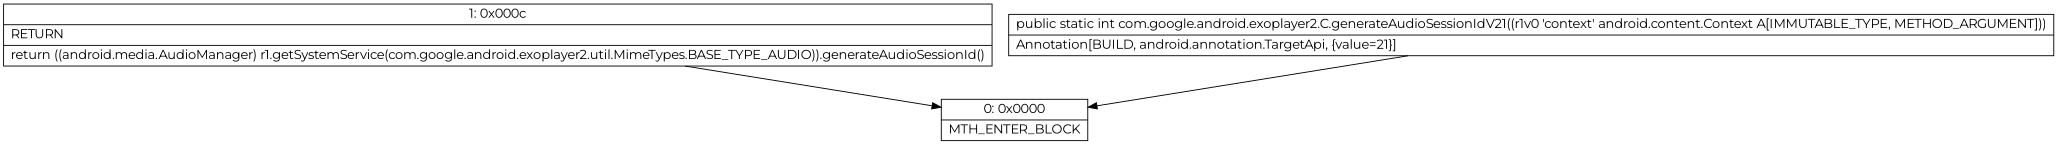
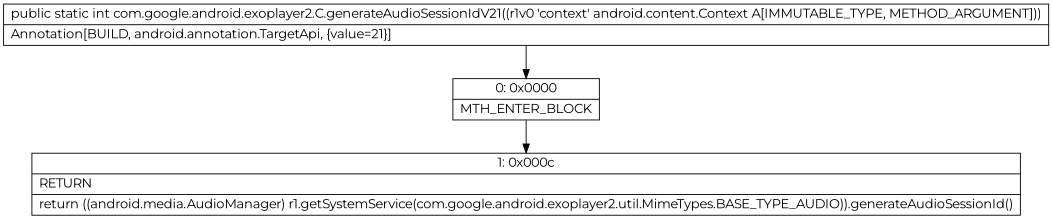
edge "1: 0x000c" -> "0: 0x0000": reversed
